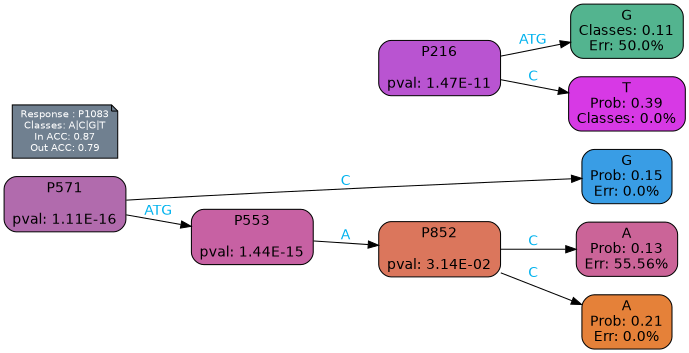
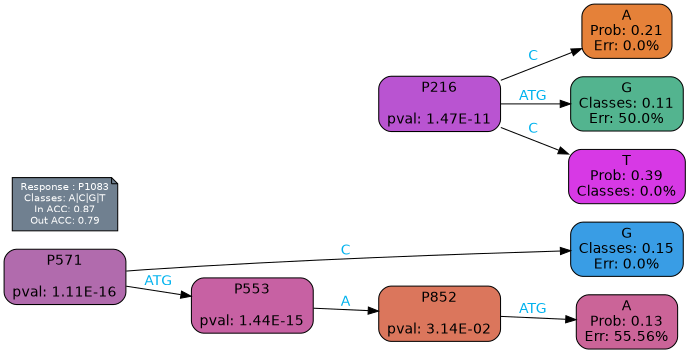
node "G Prob: 0.15 Err: 0.0%": label "G Prob: 0.15 Err: 0.0%" -> "G Classes: 0.15 Err: 0.0%"
edge "P852 pval: 3.14E-02" -> "A Prob: 0.13 Err: 55.56%": label "C" -> "ATG"
edge "P852 pval: 3.14E-02" -> "A Prob: 0.21 Err: 0.0%": now "P216 pval: 1.47E-11" -> "A Prob: 0.21 Err: 0.0%"
